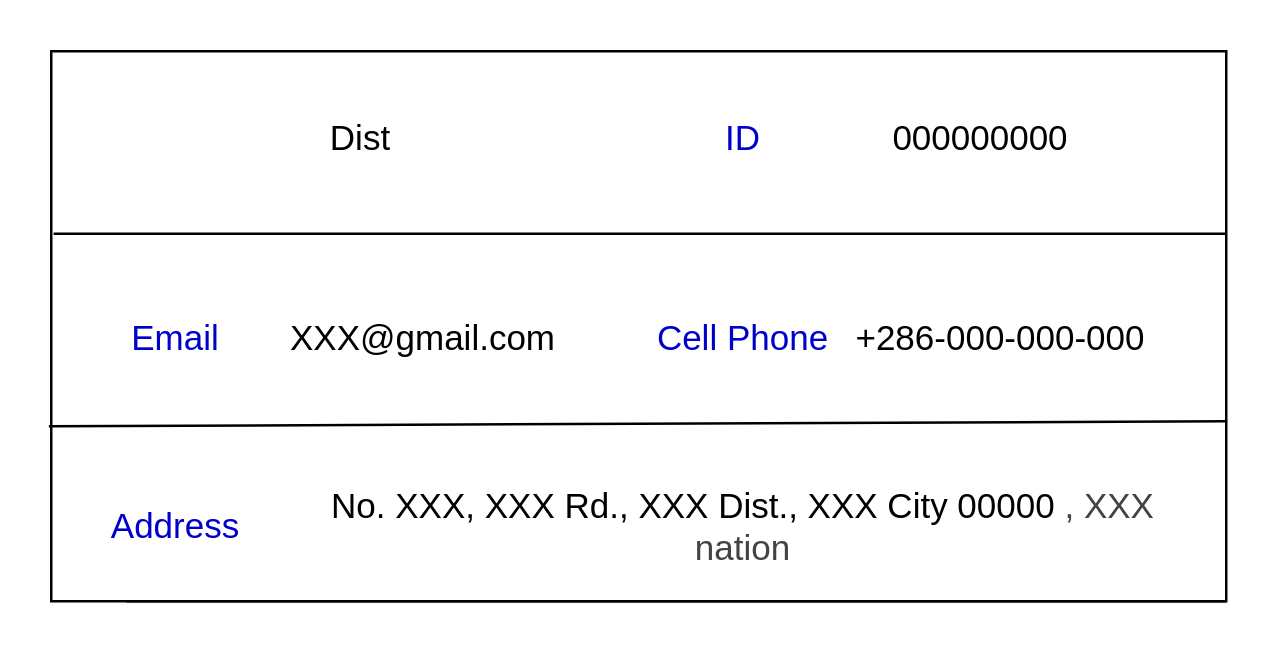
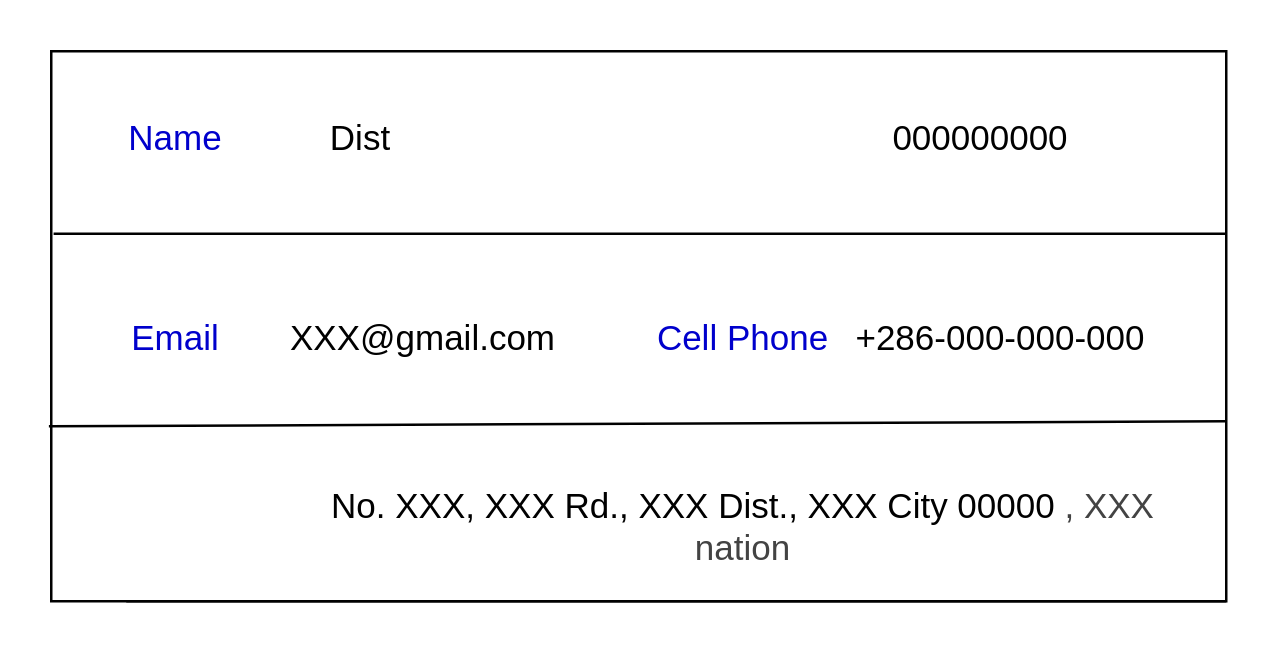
node "Name": added
node "ID": removed
node "Address": removed
